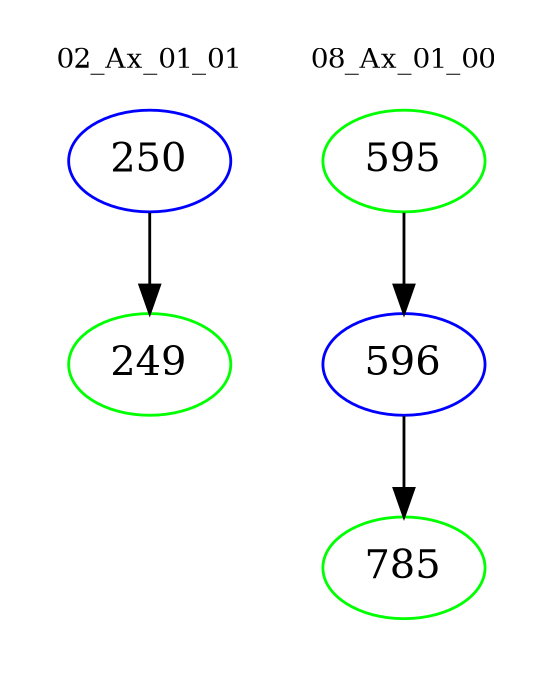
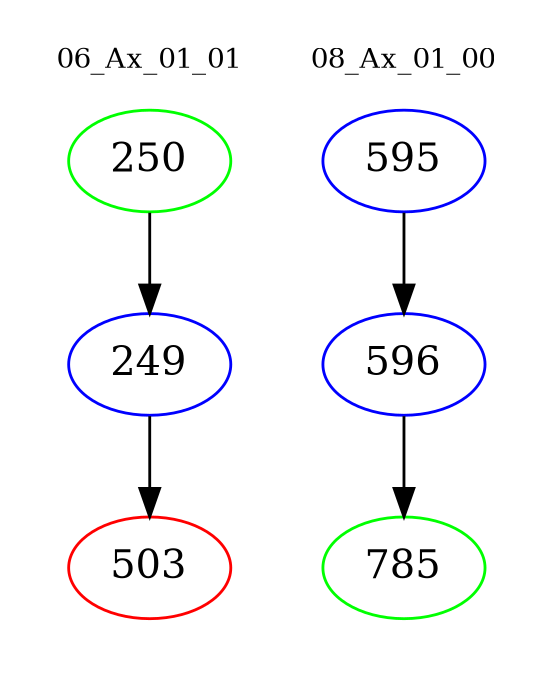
cluster "02_Ax_01_01": label "02_Ax_01_01" -> "06_Ax_01_01"
node "250": color blue -> green
node "595": color green -> blue
node "249": color green -> blue
node "503": added
